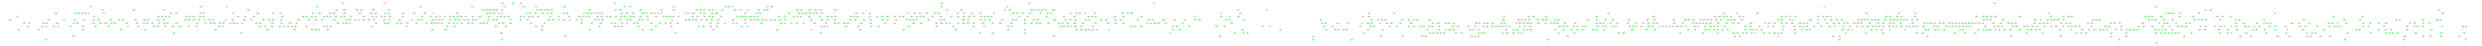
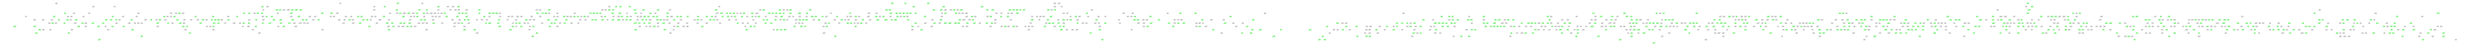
node "jdn": added
